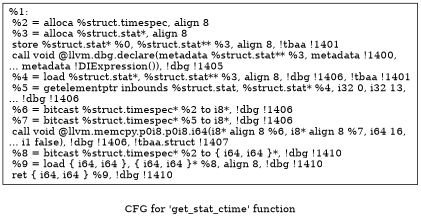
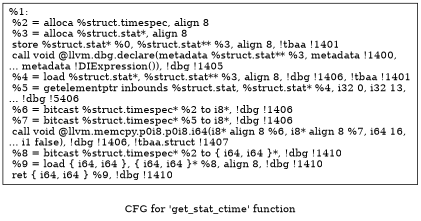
node "%1:": text "... !dbg !1406" -> "... !dbg !5406"
